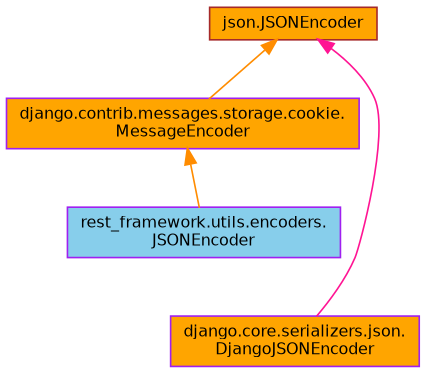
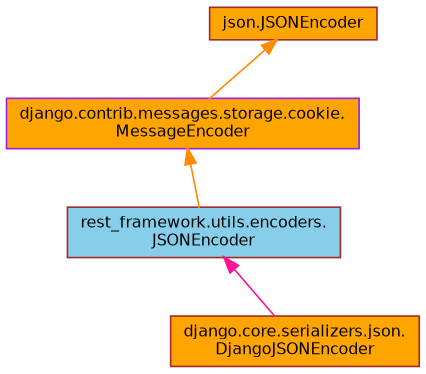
edge "django.core.serializers.json. DjangoJSONEncoder" -> "json.JSONEncoder": now "django.core.serializers.json. DjangoJSONEncoder" -> "rest_framework.utils.encoders. JSONEncoder"
node "rest_framework.utils.encoders. JSONEncoder": color purple -> brown
node "django.core.serializers.json. DjangoJSONEncoder": color purple -> brown
